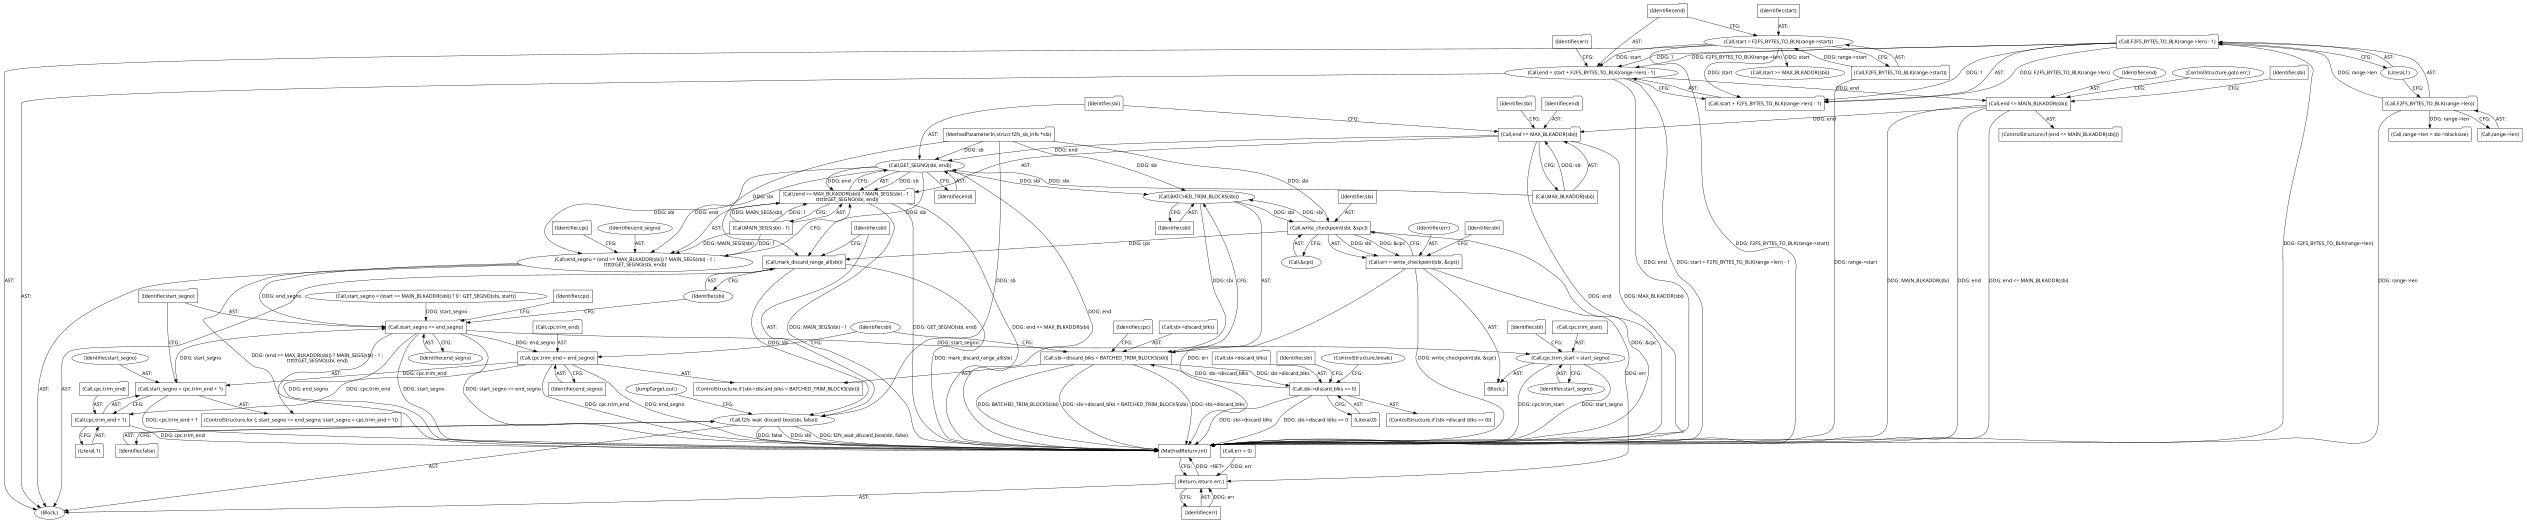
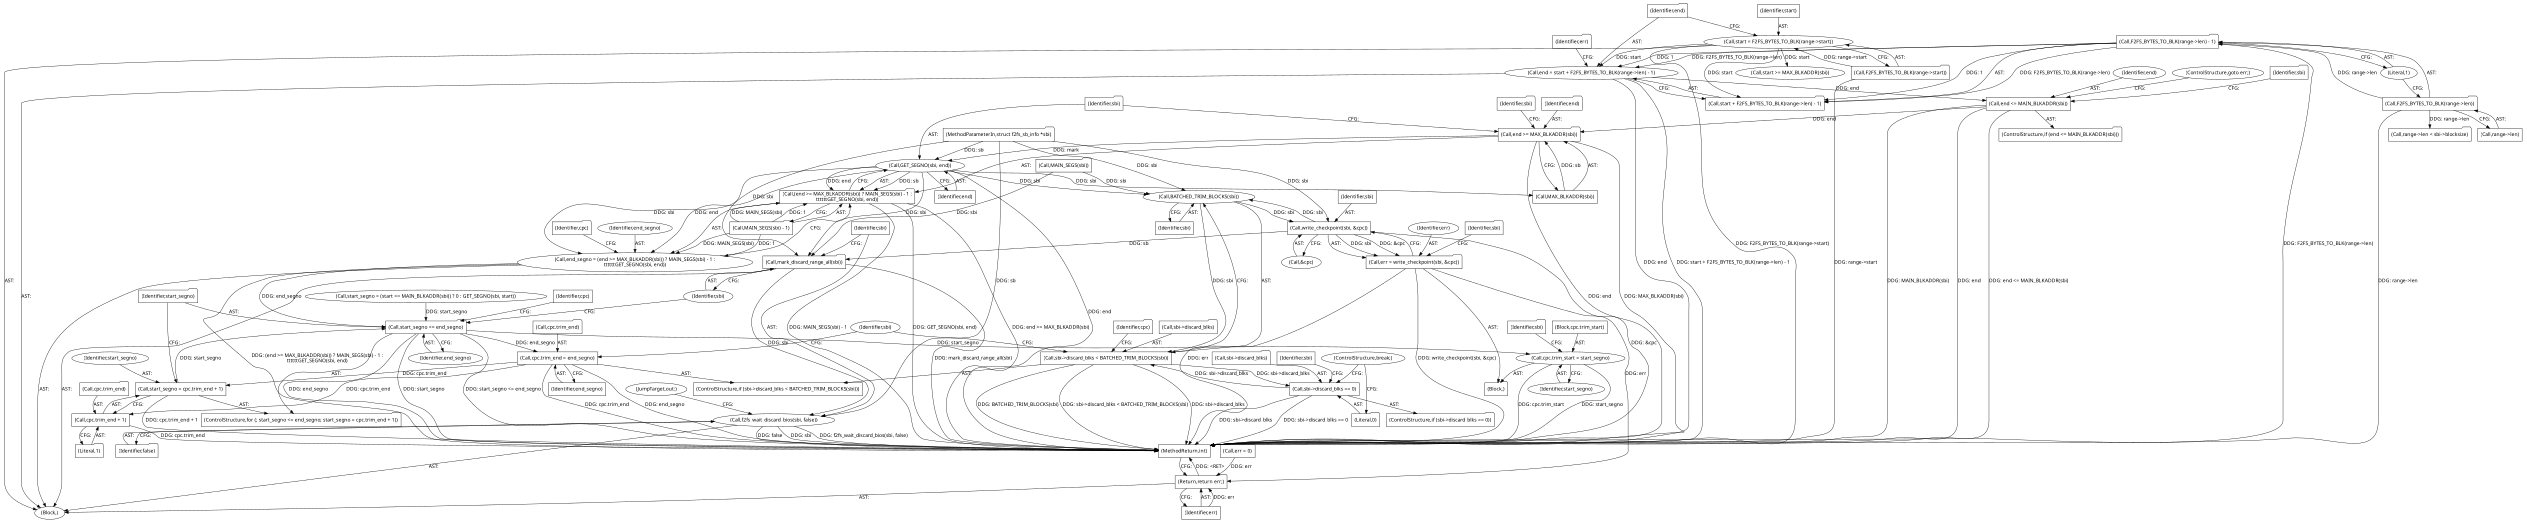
edge "(Call,end >= MAX_BLKADDR(sbi))" -> "(Call,GET_SEGNO(sbi, end))": label "DDG: end" -> "DDG: mark"
node "(Call,MAIN_SEGS(sbi))": added
edge "(Call,MAX_BLKADDR(sbi))" -> "(Call,GET_SEGNO(sbi, end))": reversed
edge "(Call,write_checkpoint(sbi, &cpc))" -> "(Call,mark_discard_range_all(sbi))": label "DDG: cpc" -> "DDG: sbi"
node "(Call,cpc.trim_start)": label "(Call,cpc.trim_start)" -> "(Block,cpc.trim_start)"
edge "(Call,sbi->discard_blks == 0)" -> "(Literal,0)": now "(ControlStructure,break;)" -> "(Literal,0)"
